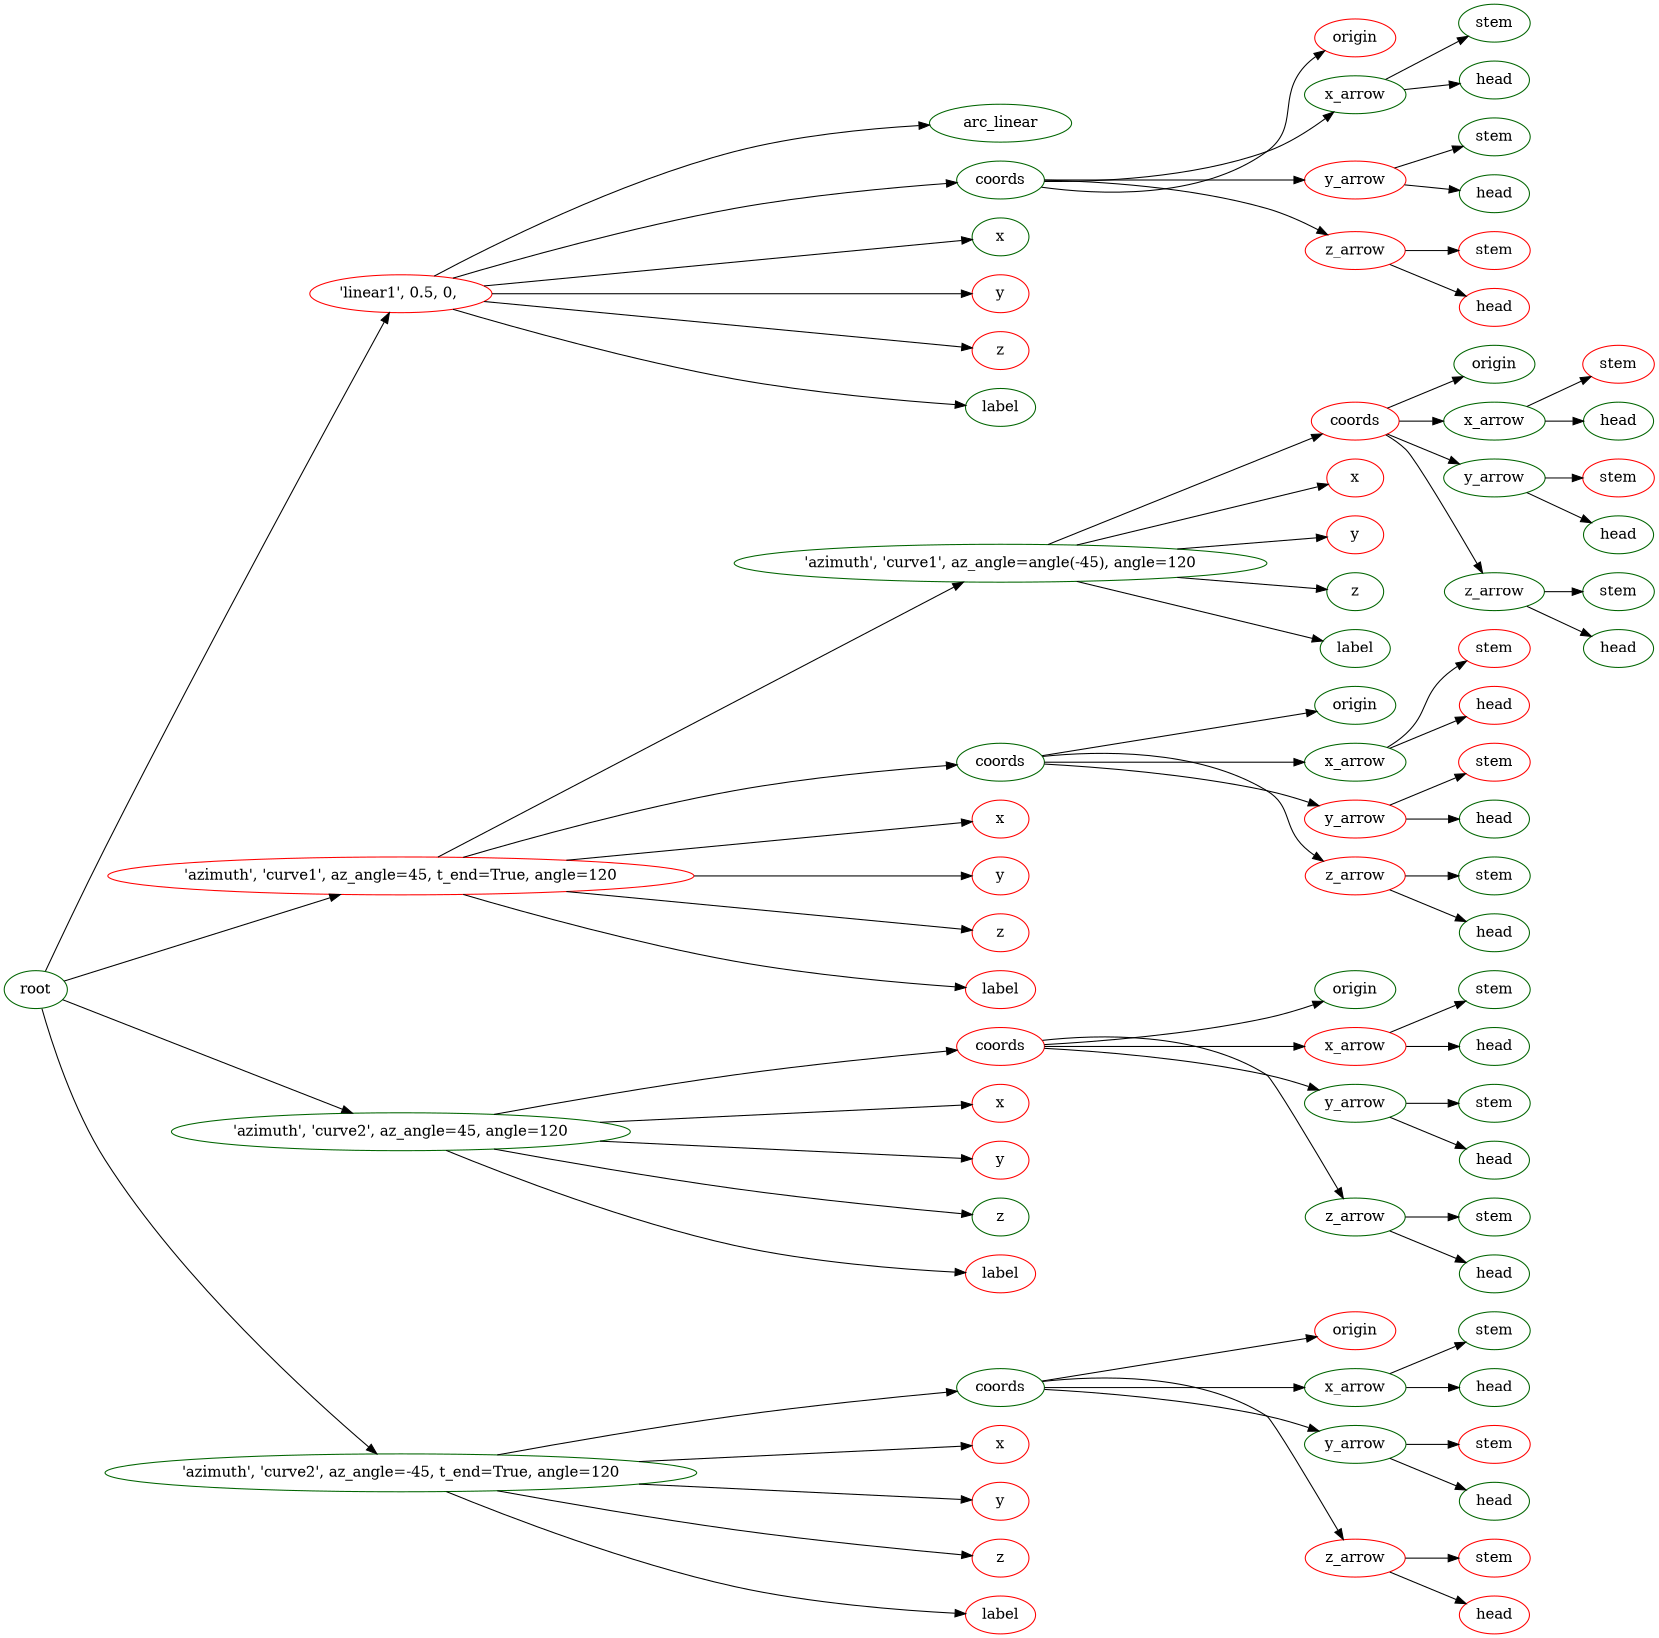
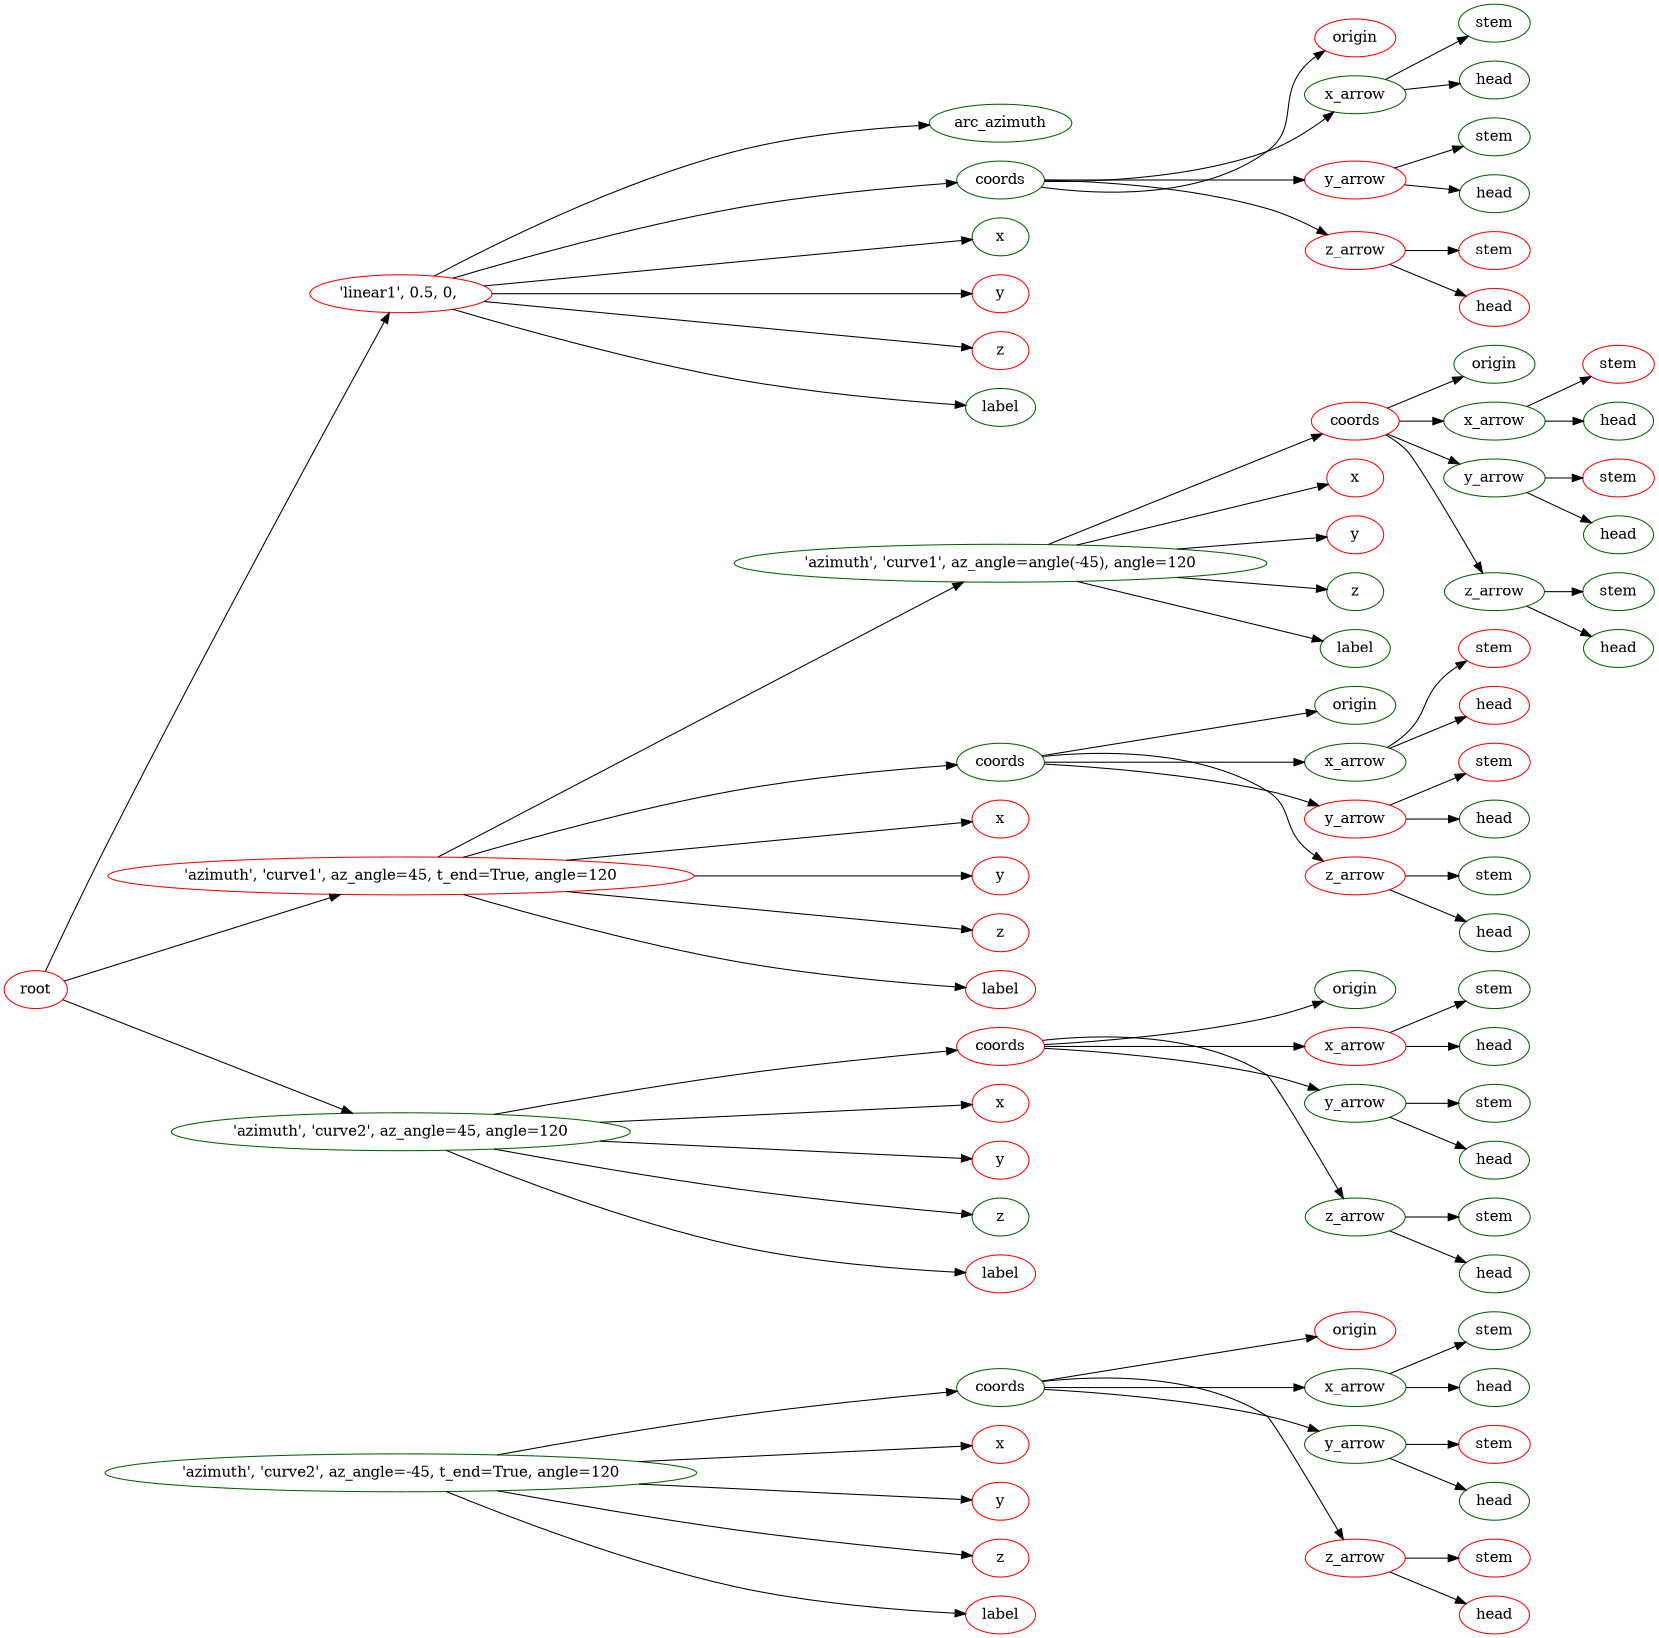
node "arc_linear": label "arc_linear" -> "arc_azimuth"
node "root": color darkgreen -> red
edge "root" -> "'azimuth', 'curve2', az_angle=-45, t_end=True, angle=120": removed
